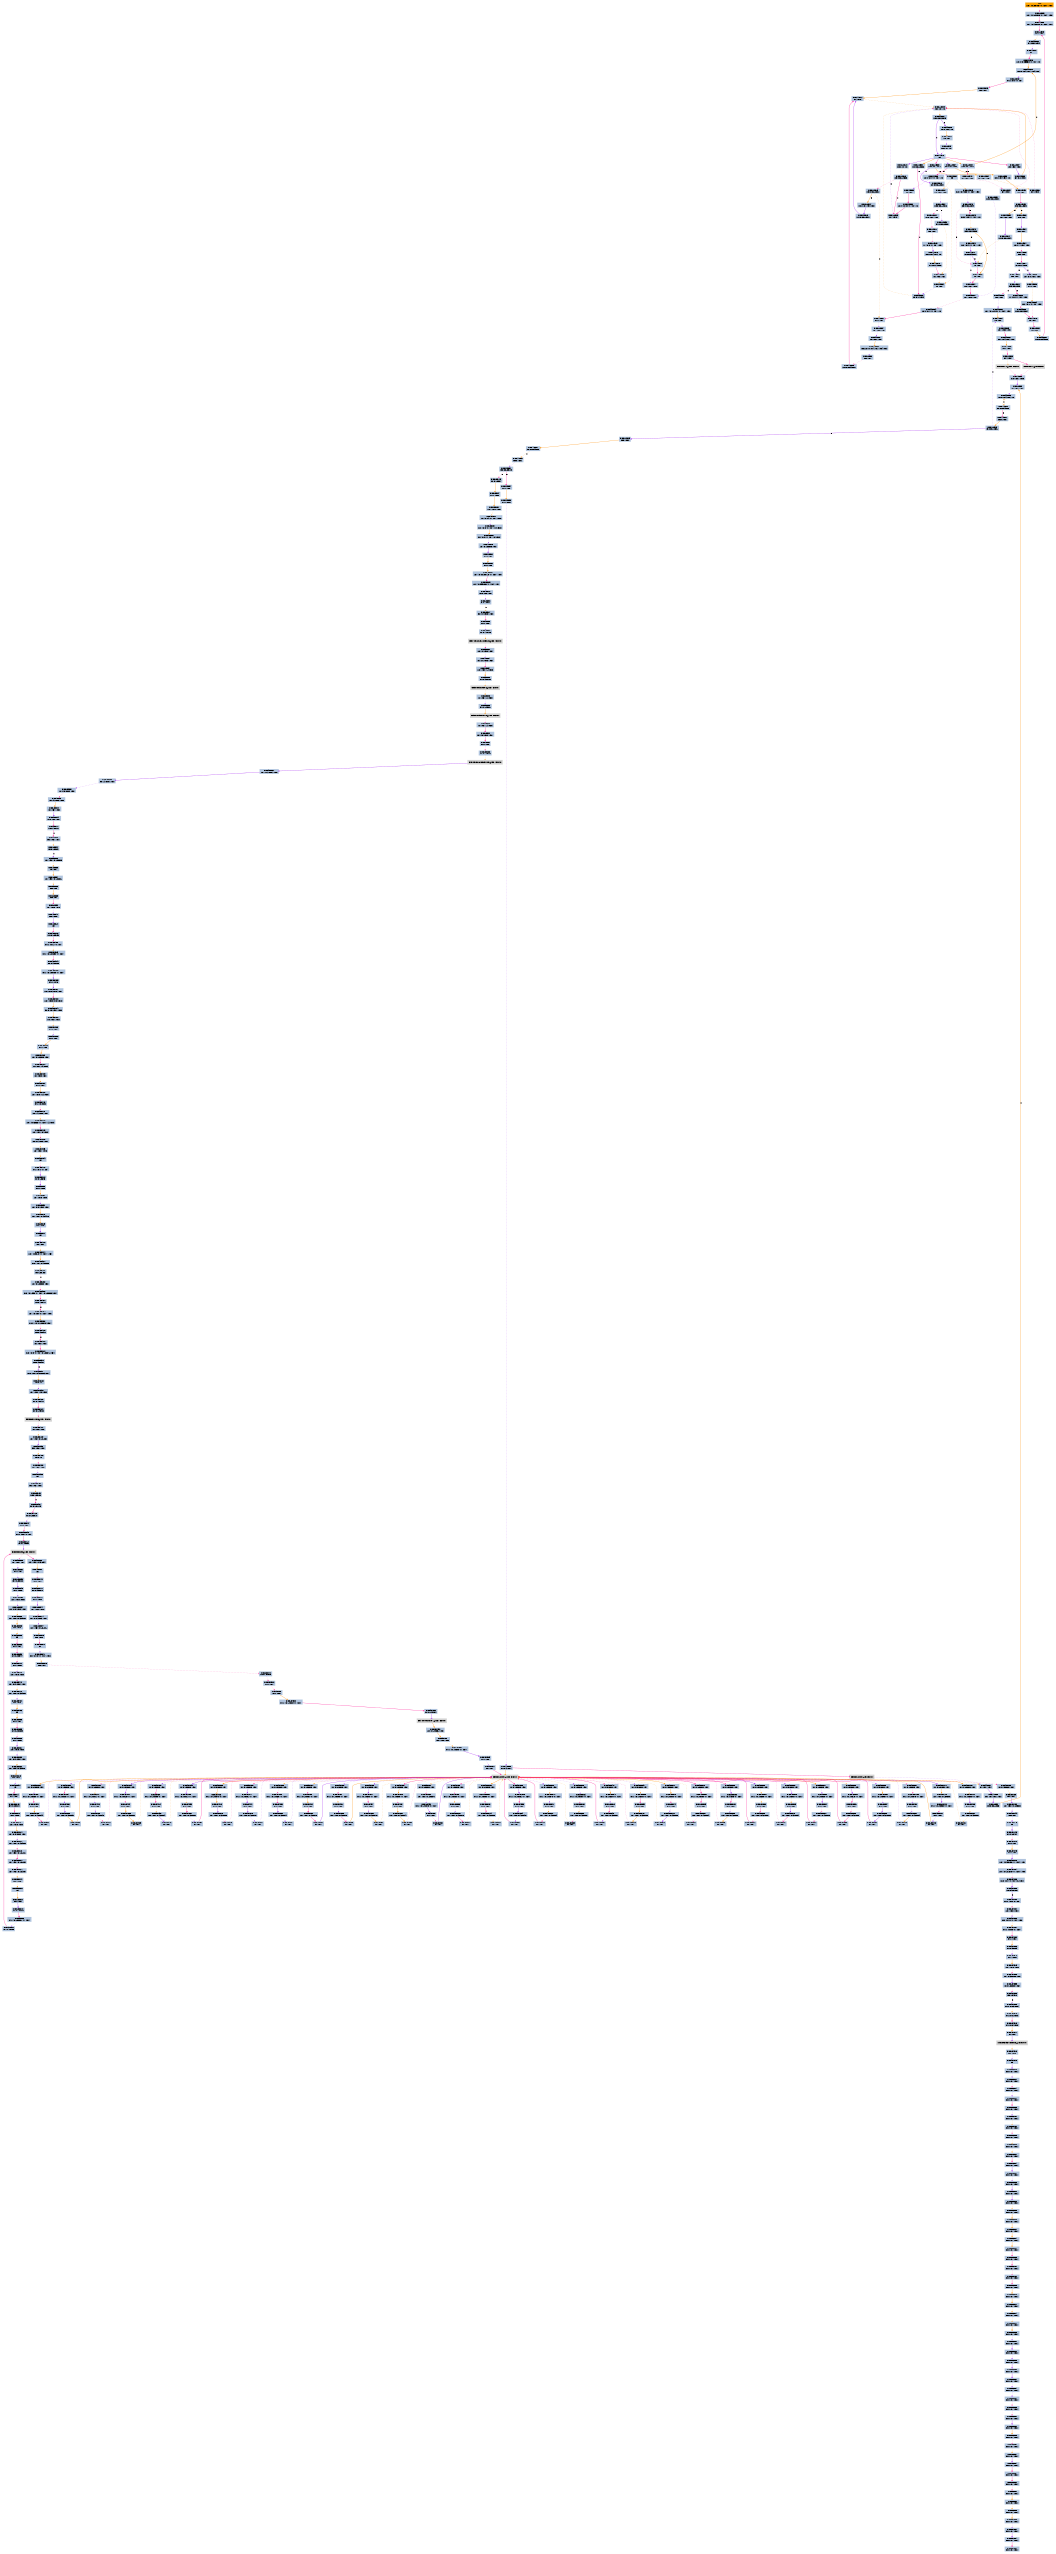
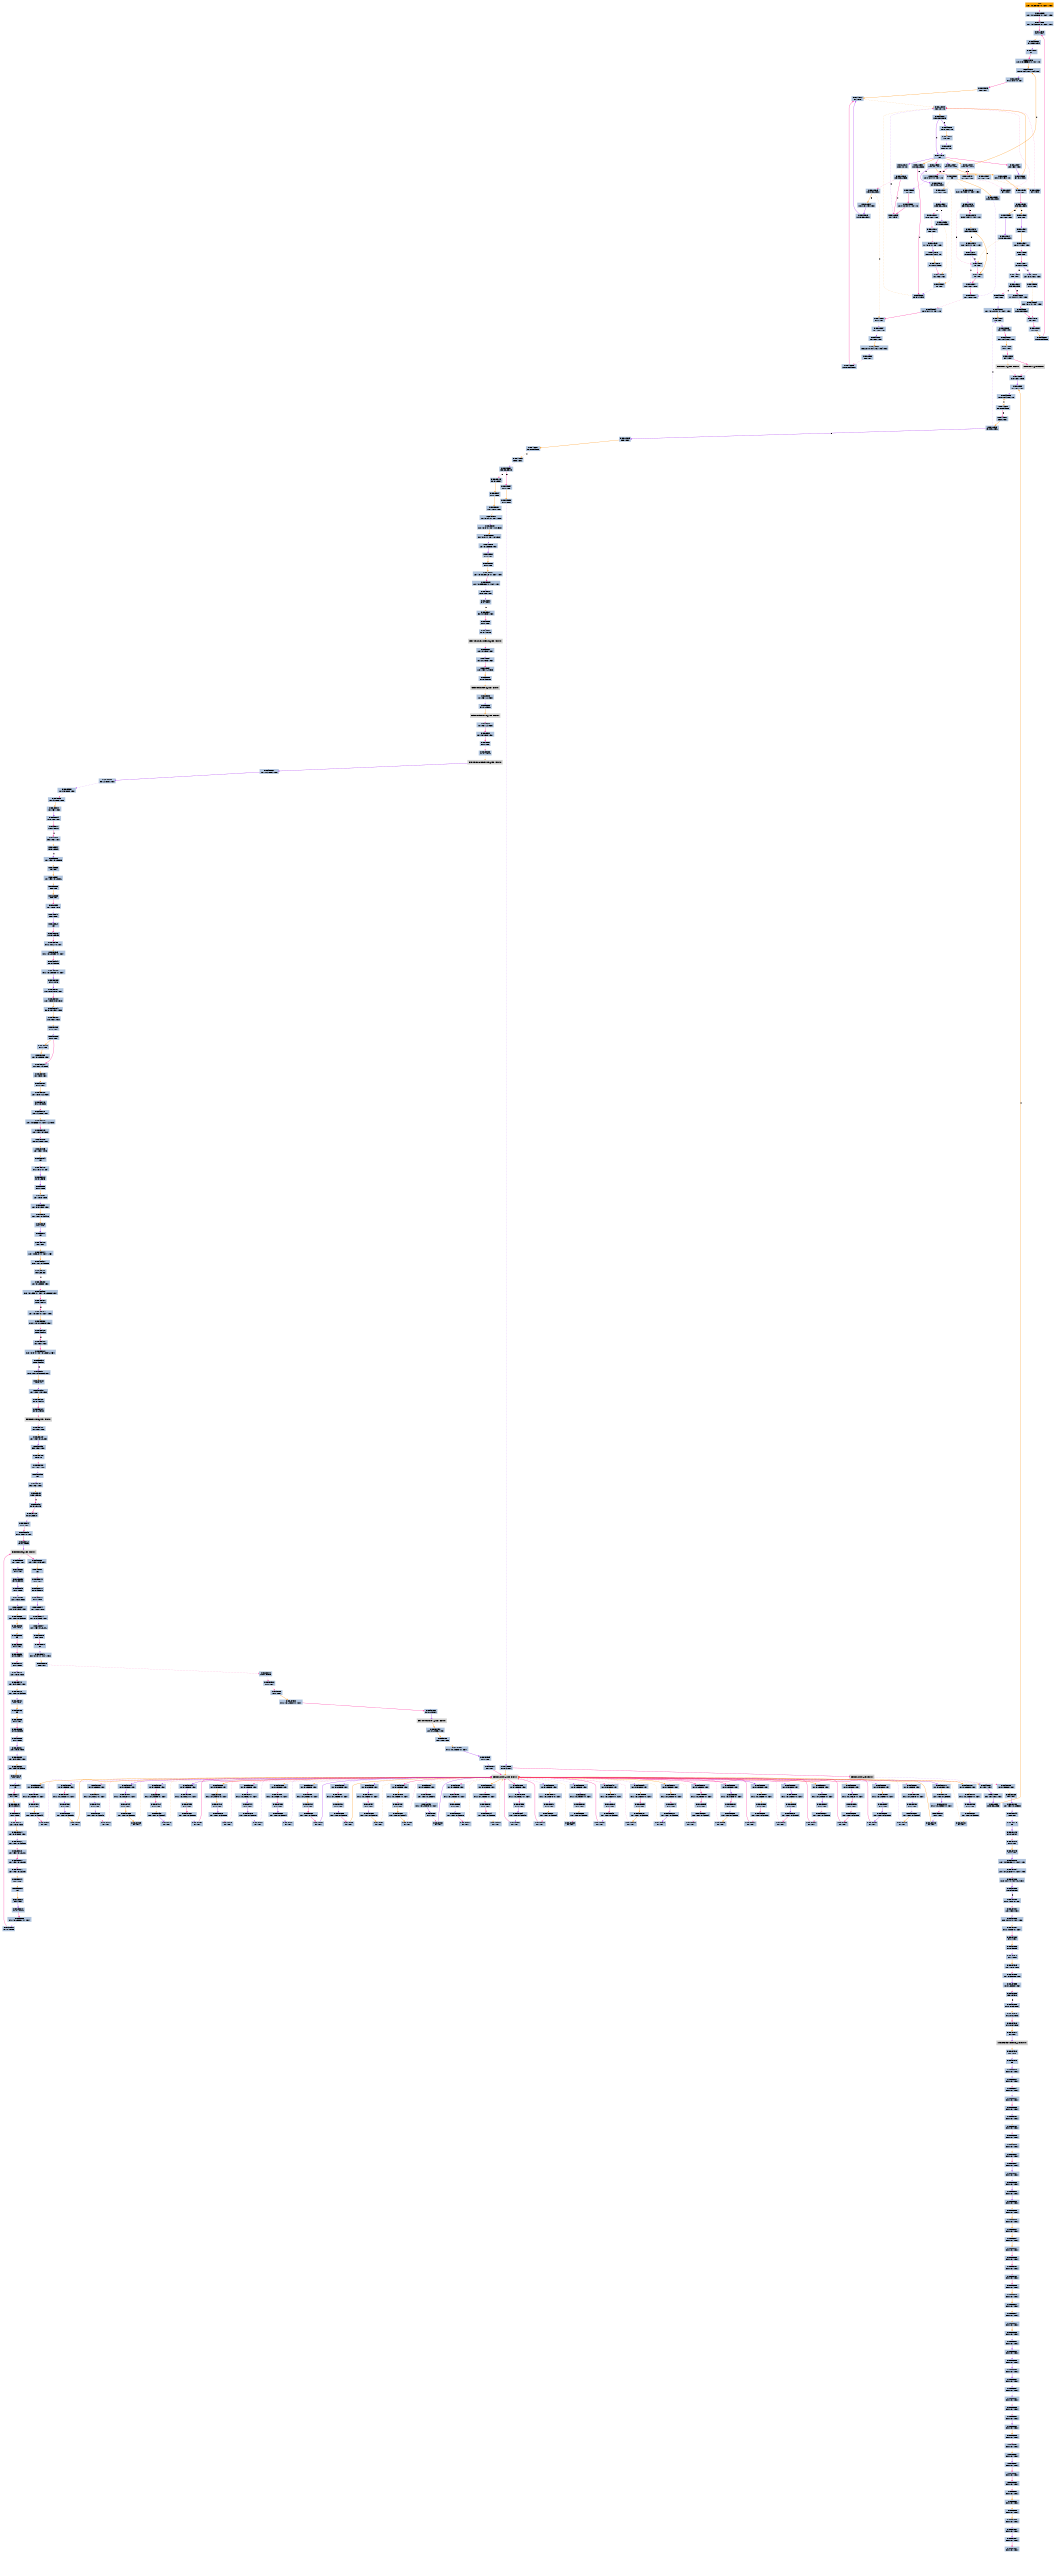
edge "0x0044f09f ret" -> "0x0044f058 jmp 0x0044f082": added
edge "0x004091ad movl 0x4330d0, %eax" -> "0x004091b2 xorl %eax, -4(%ebp)": now "0x004091ab pushl %esi" -> "0x004091b2 xorl %eax, -4(%ebp)"
